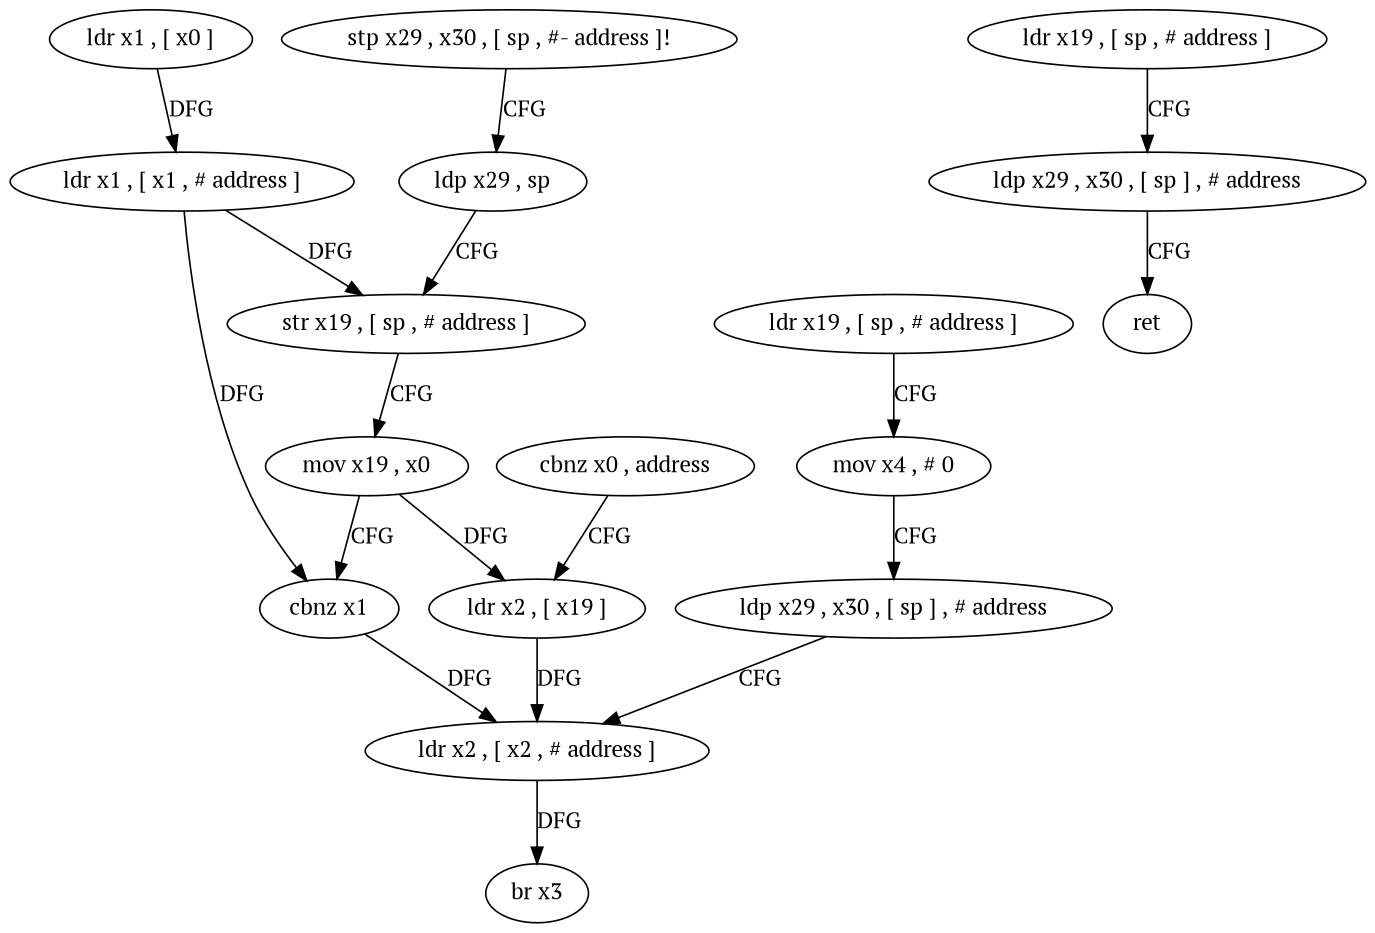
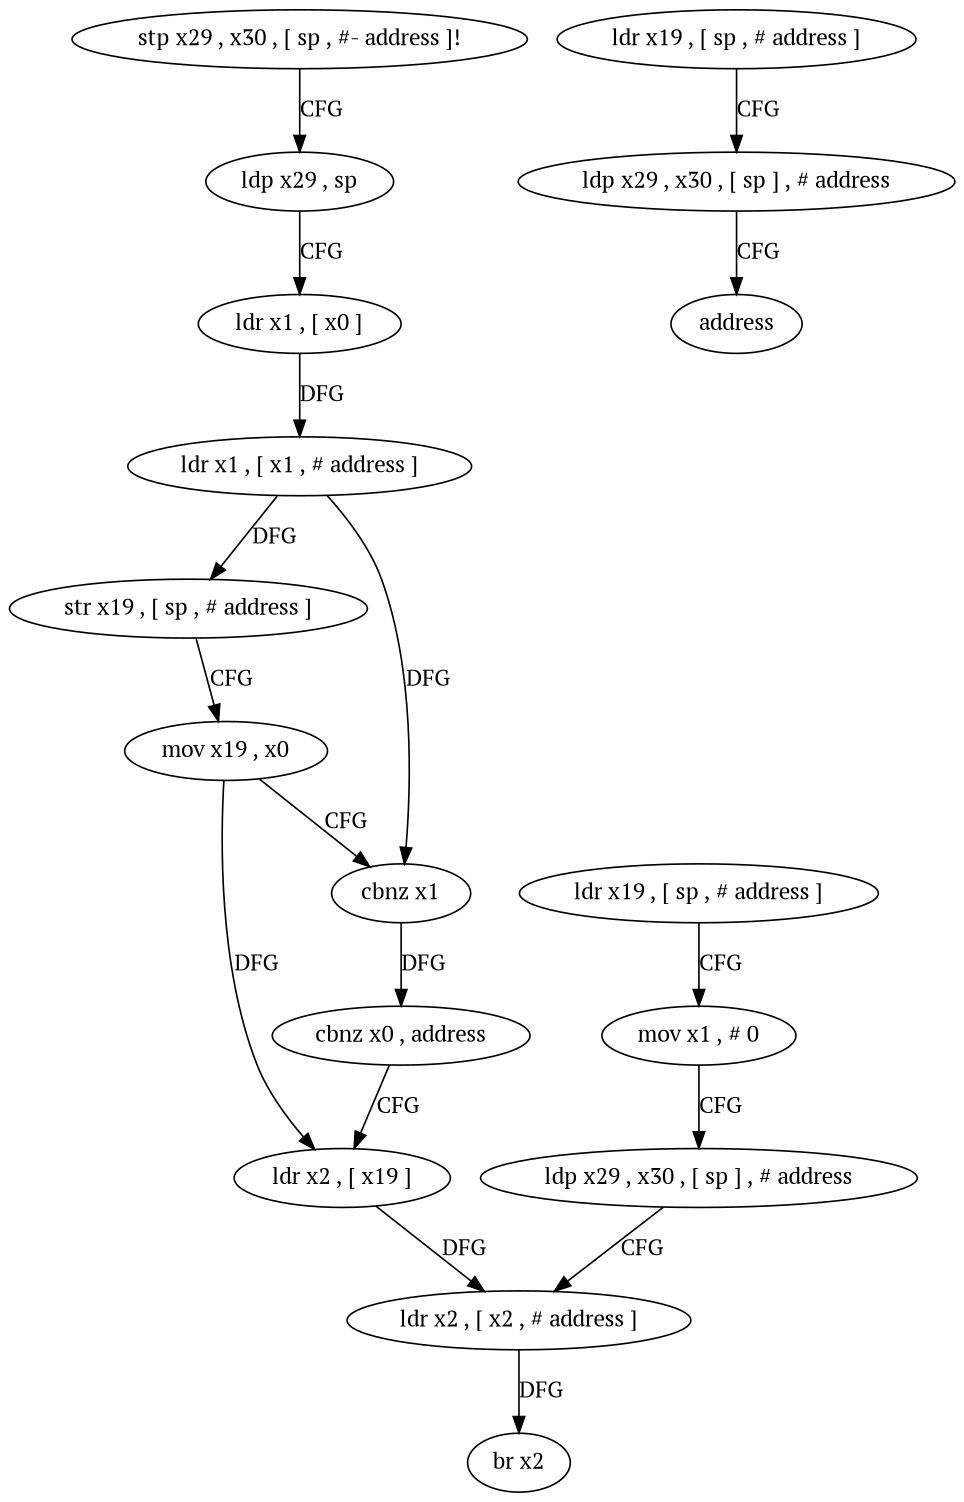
edge "ldp x29 , sp" -> "str x19 , [ sp , # address ]": now "ldp x29 , sp" -> "ldr x1 , [ x0 ]"
node "ret": label "ret" -> "address"
node "mov x4 , # 0": label "mov x4 , # 0" -> "mov x1 , # 0"
edge "cbnz x1" -> "ldr x2 , [ x2 , # address ]": now "cbnz x1" -> "cbnz x0 , address"
node "br x3": label "br x3" -> "br x2"
